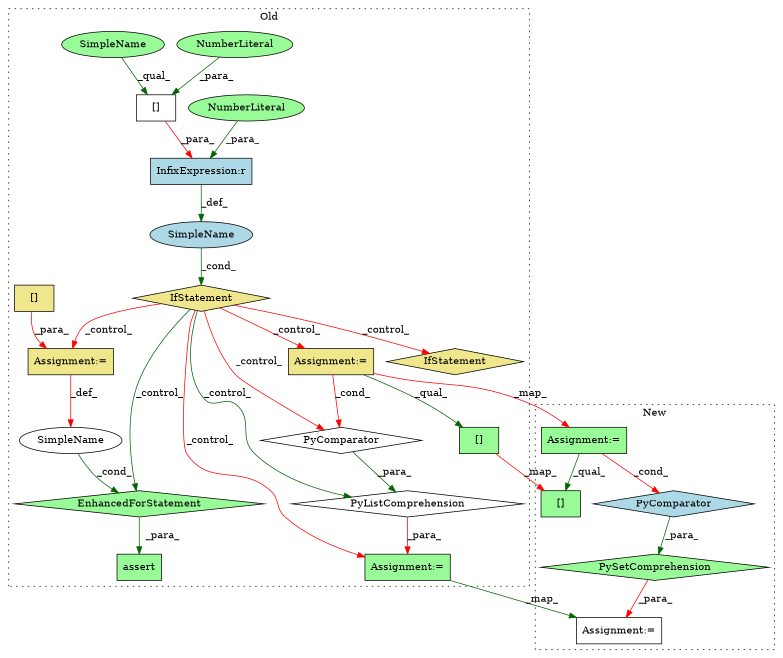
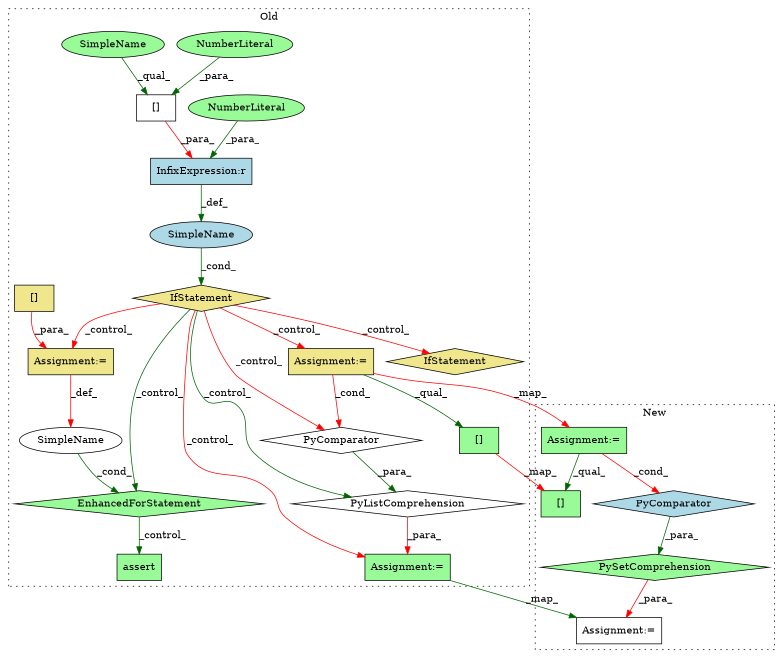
edge "EnhancedForStatement" -> "assert": label "_para_" -> "_control_"
